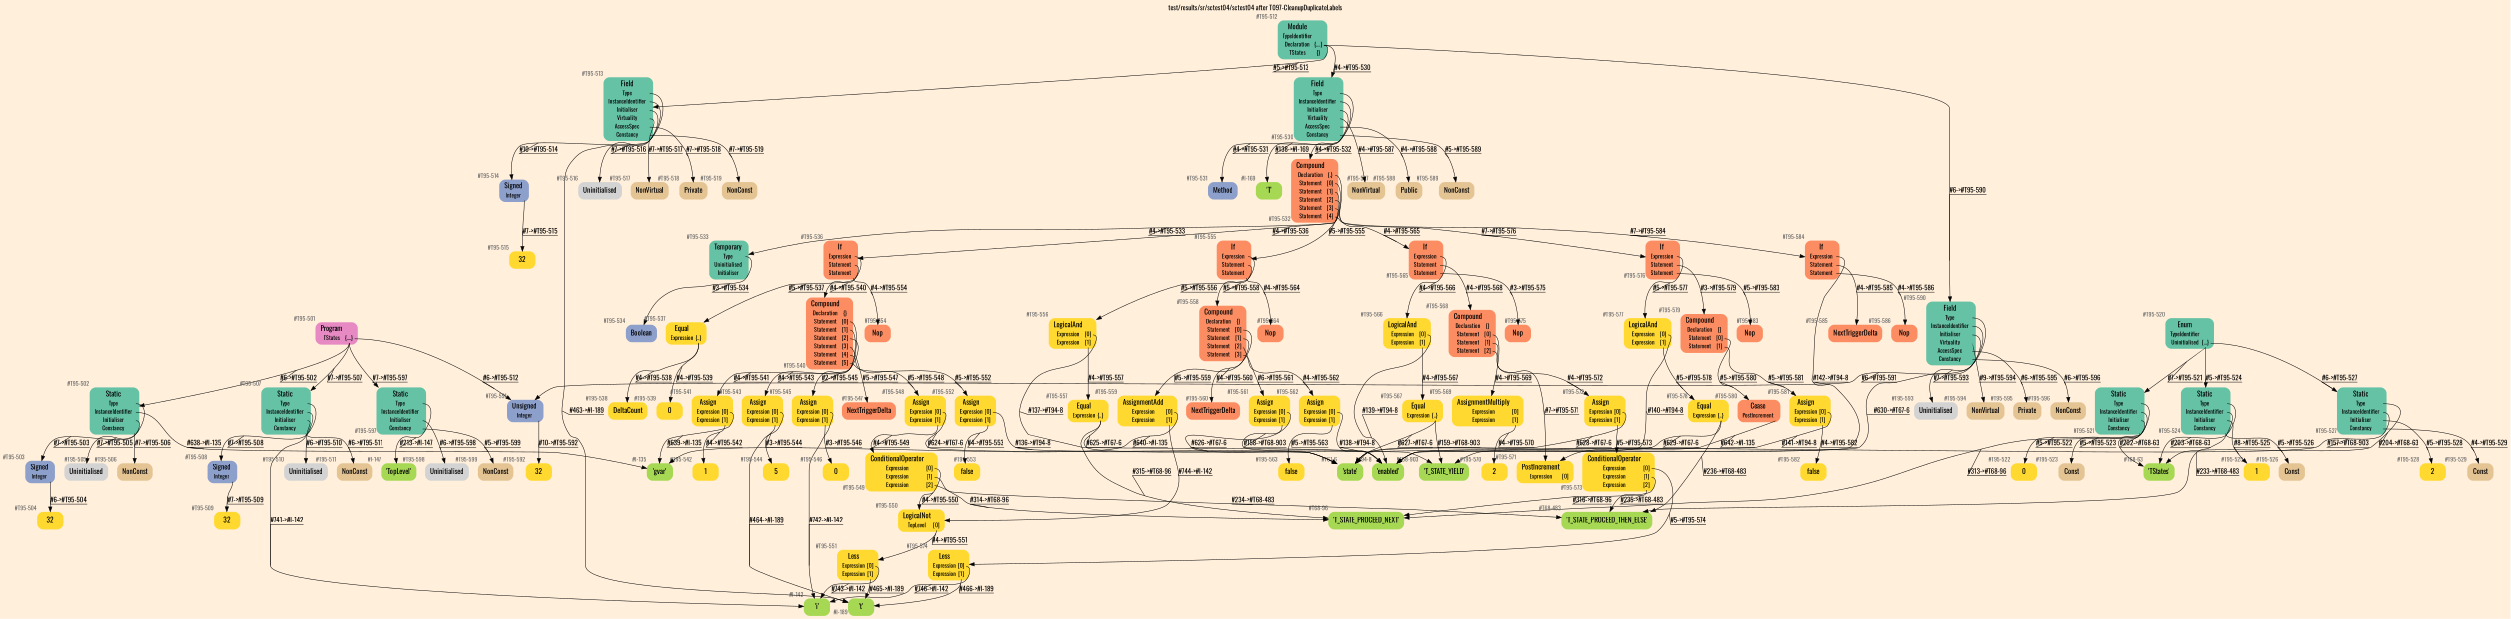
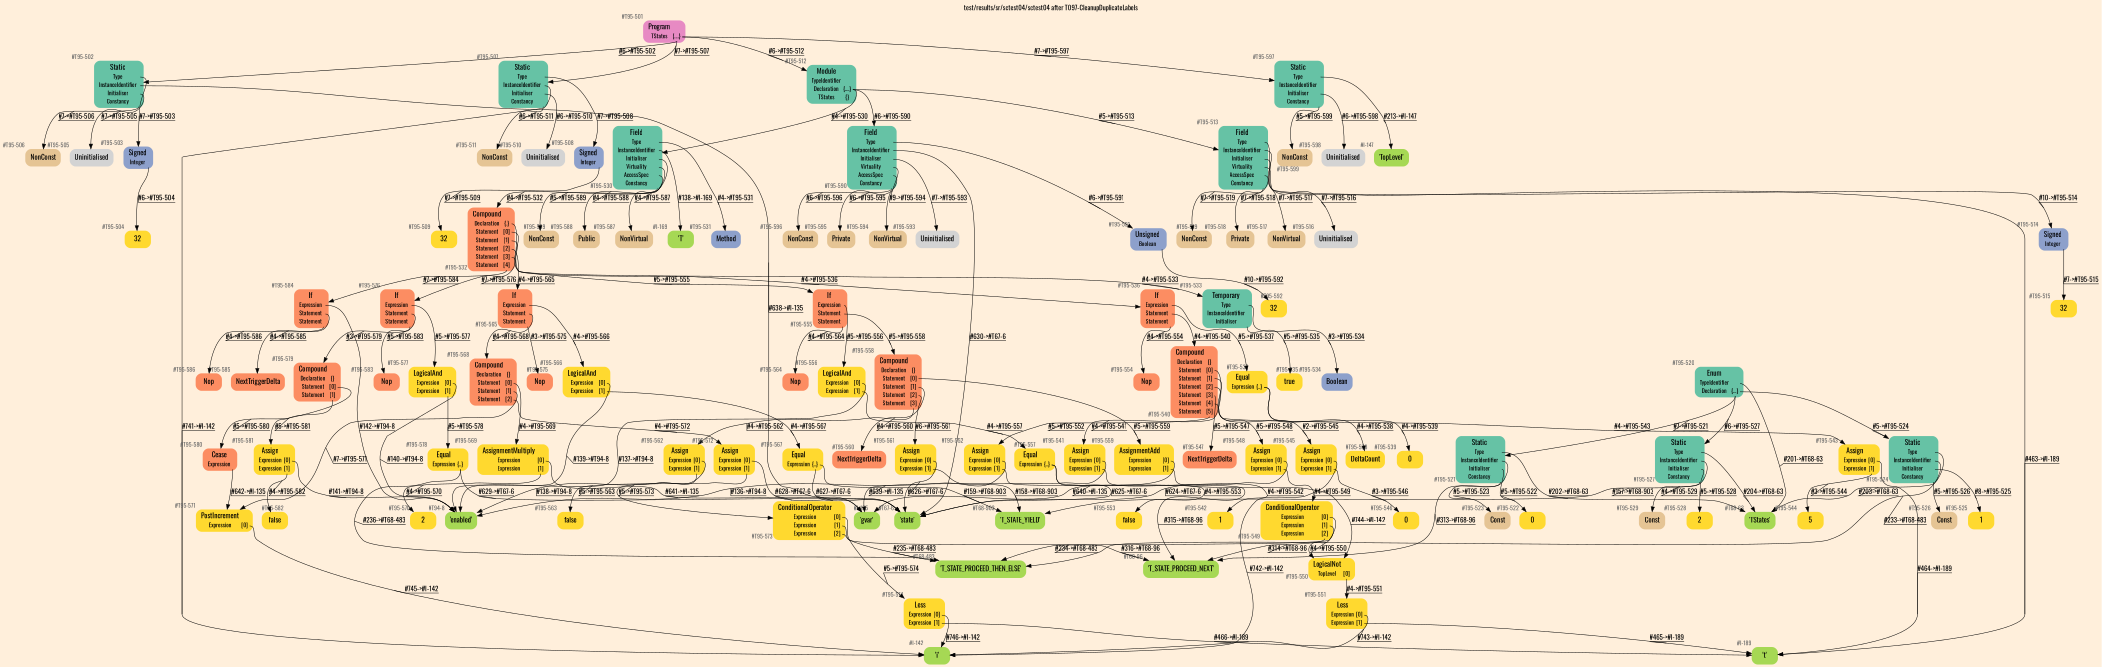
node "Temporary": text "Uninitialised" -> "InstanceIdentifier"
node "Enum": text "Uninitialised" -> "Declaration"
edge "Program" -> "Unsigned": now "Program" -> "Module"
node "true": added
node "Unsigned": text "Integer" -> "Boolean"
node "Cease": text "PostIncrement" -> "Expression"
edge "Enum" -> "'TStates'": added, label "#201->#T68-63"
edge "AssignmentMultiply" -> "'gvar'": added, label "#641->#I-135"
edge "PostIncrement" -> "'i'": added, label "#745->#I-142"
